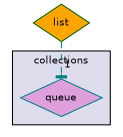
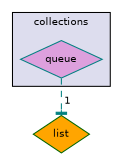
edge "list" -> "queue": reversed
